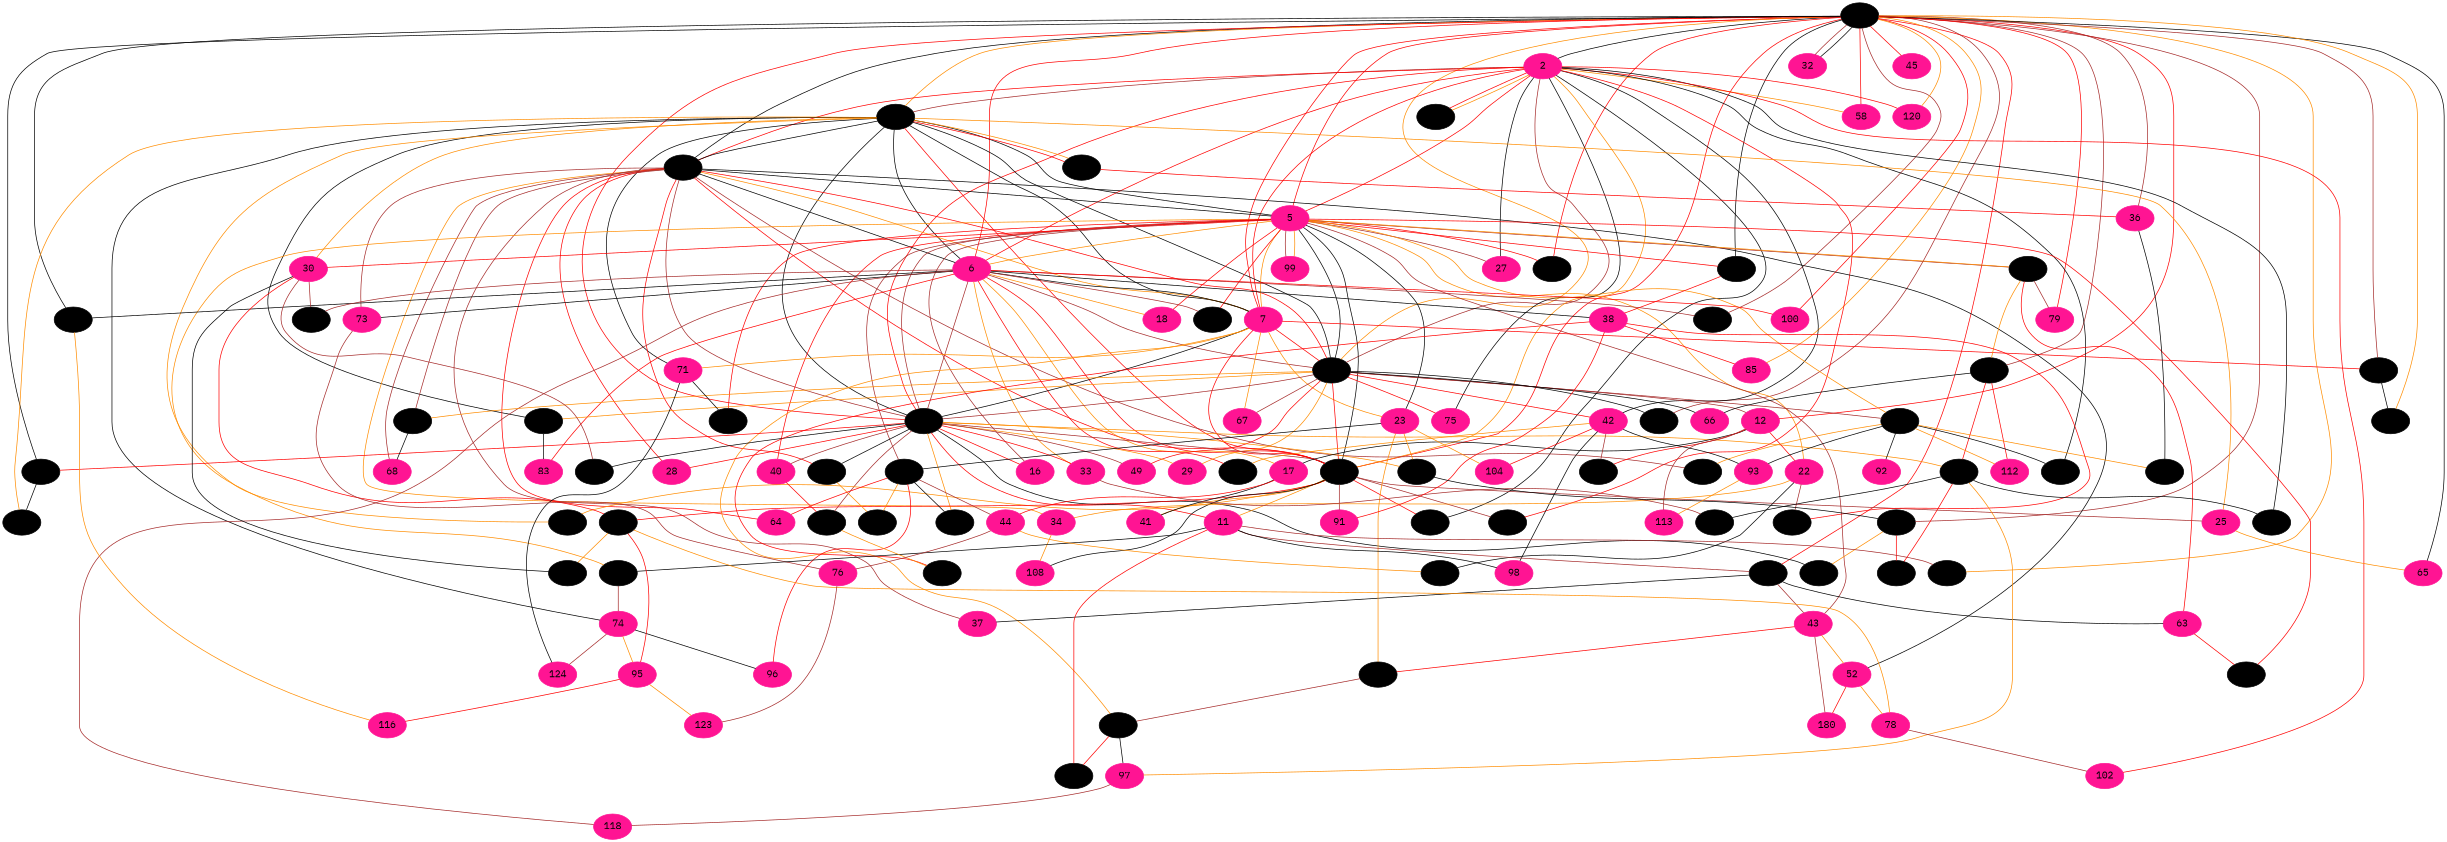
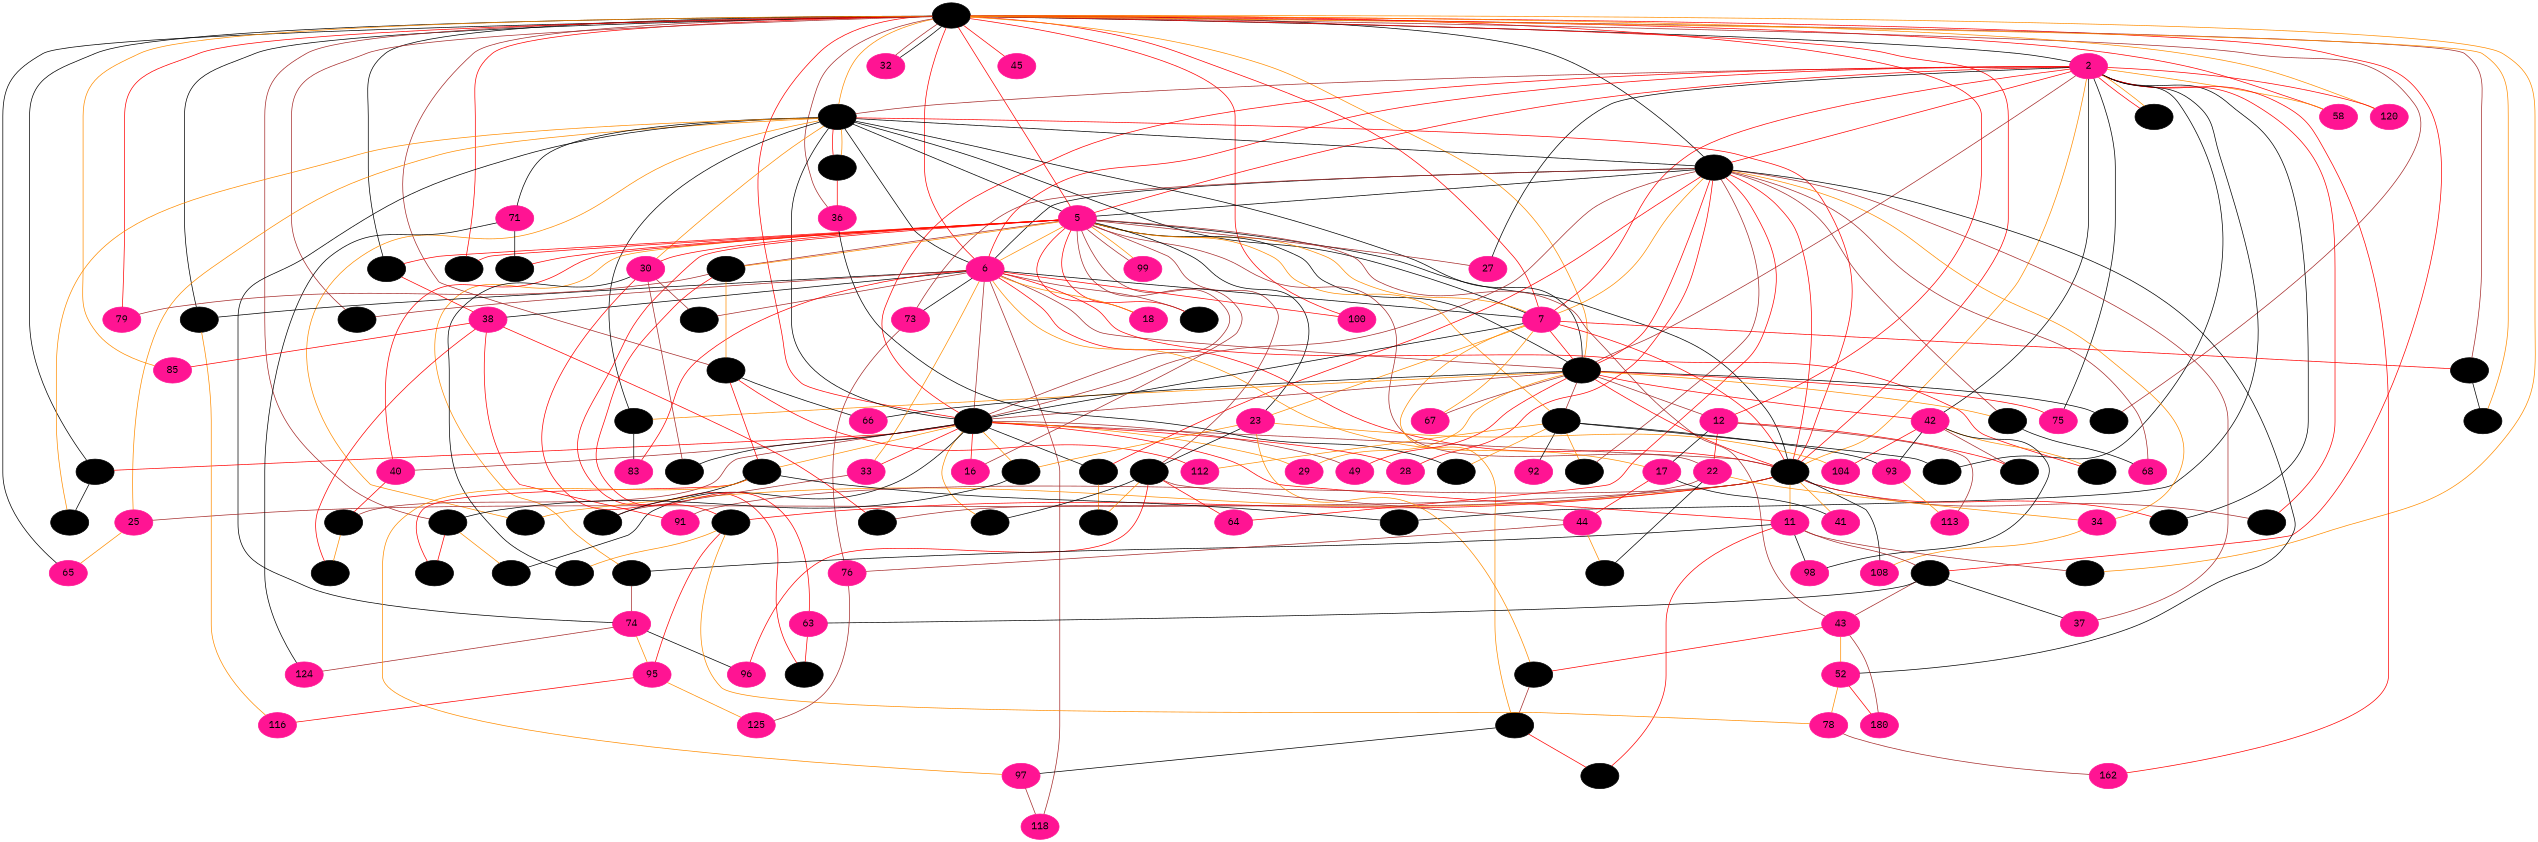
edge "5" -- "22": color darkorange -> brown
edge "7" -- "71": removed
node "123": label "123" -> "125"
node "102": label "102" -> "162"
